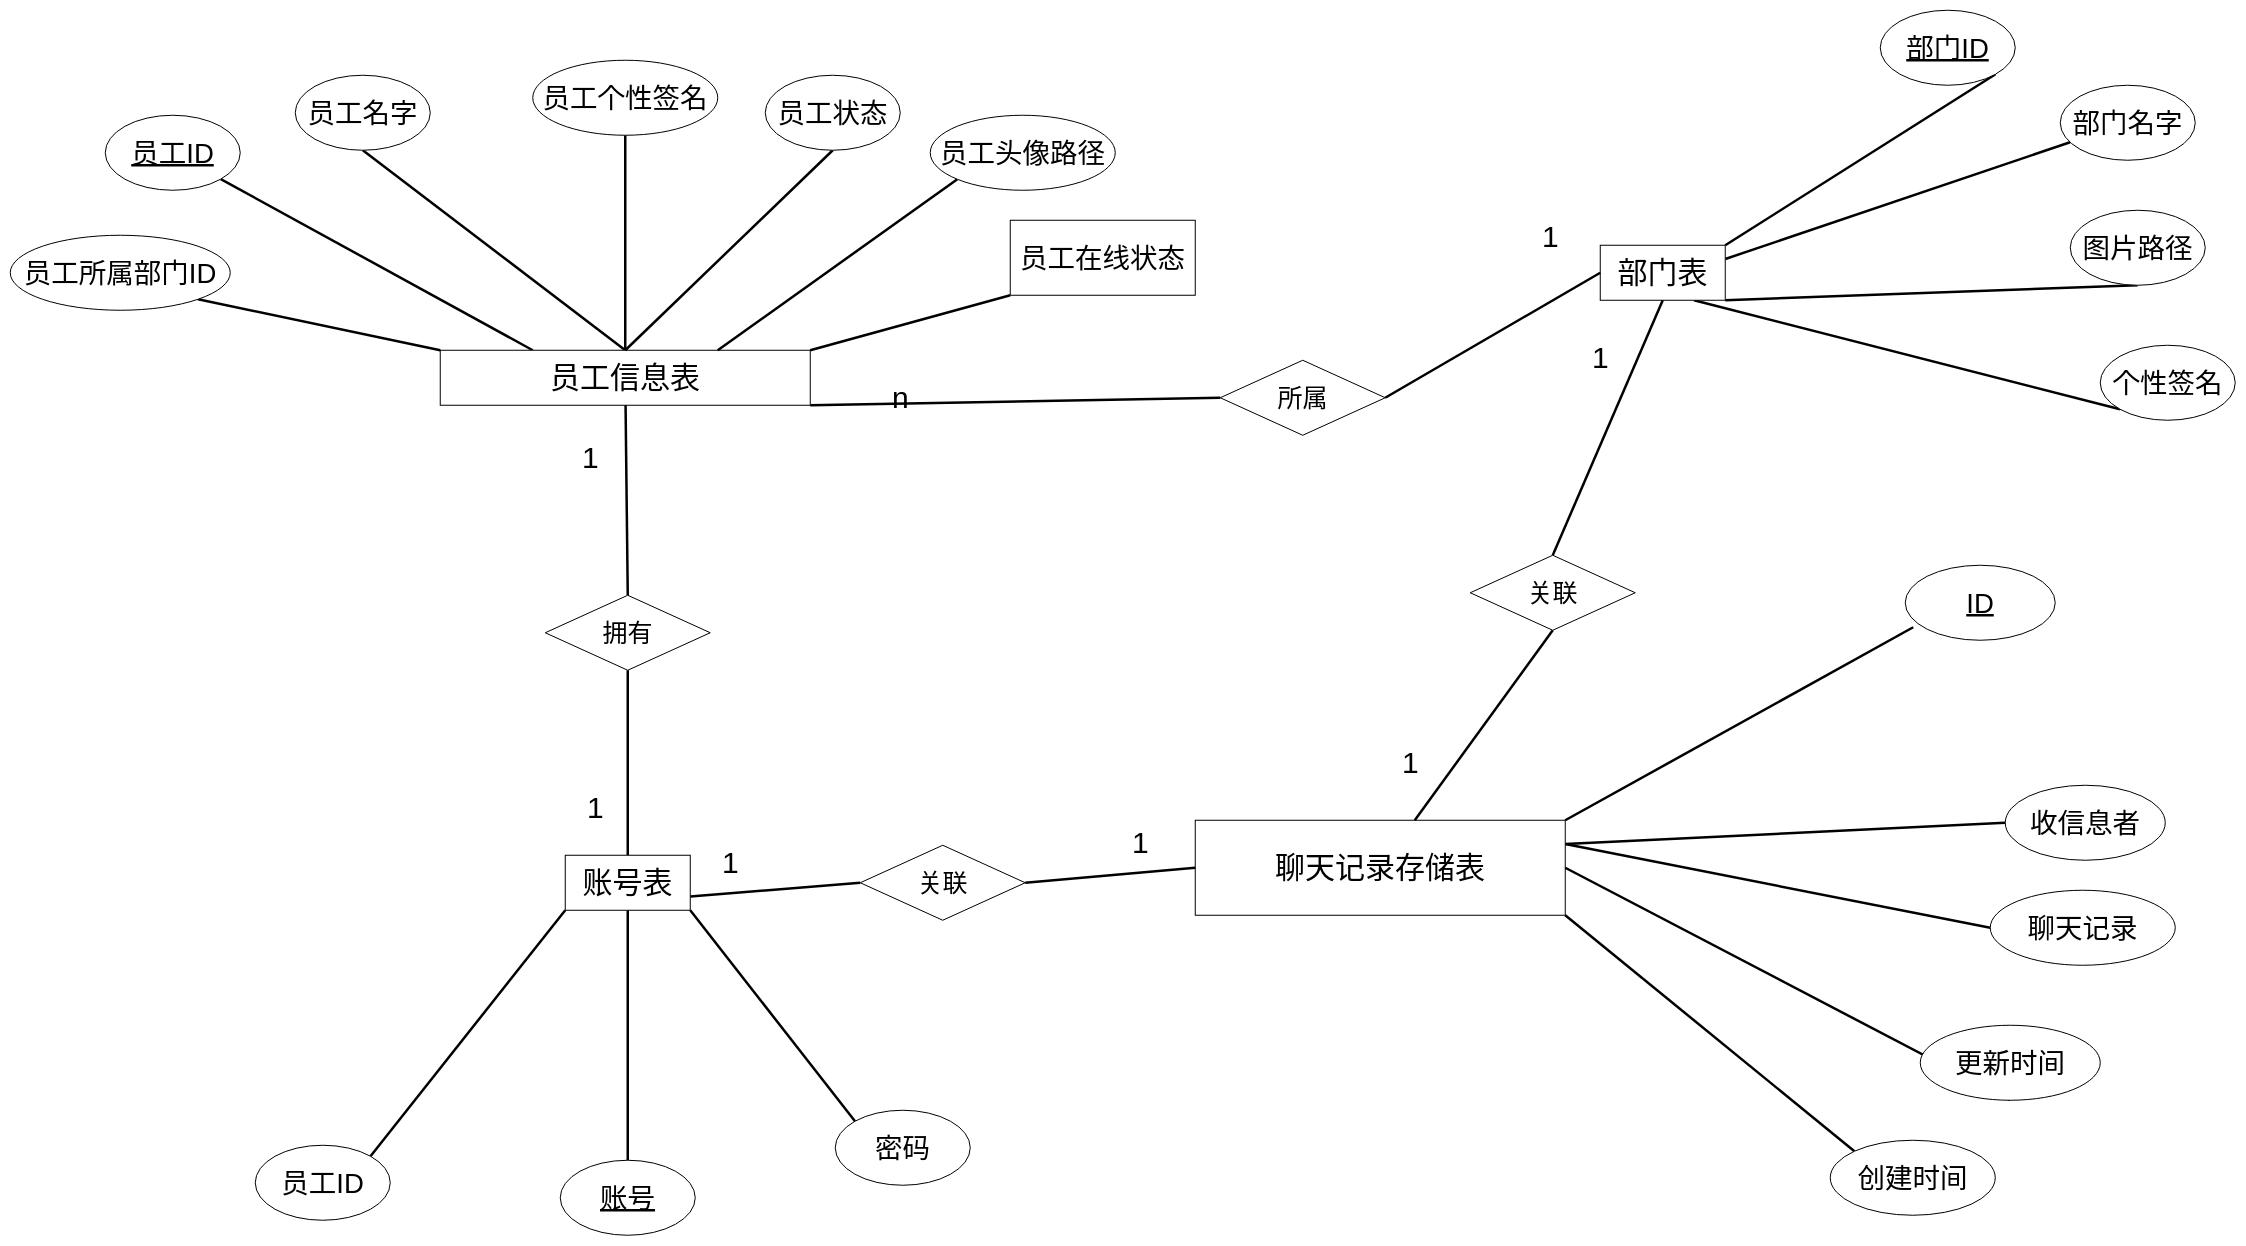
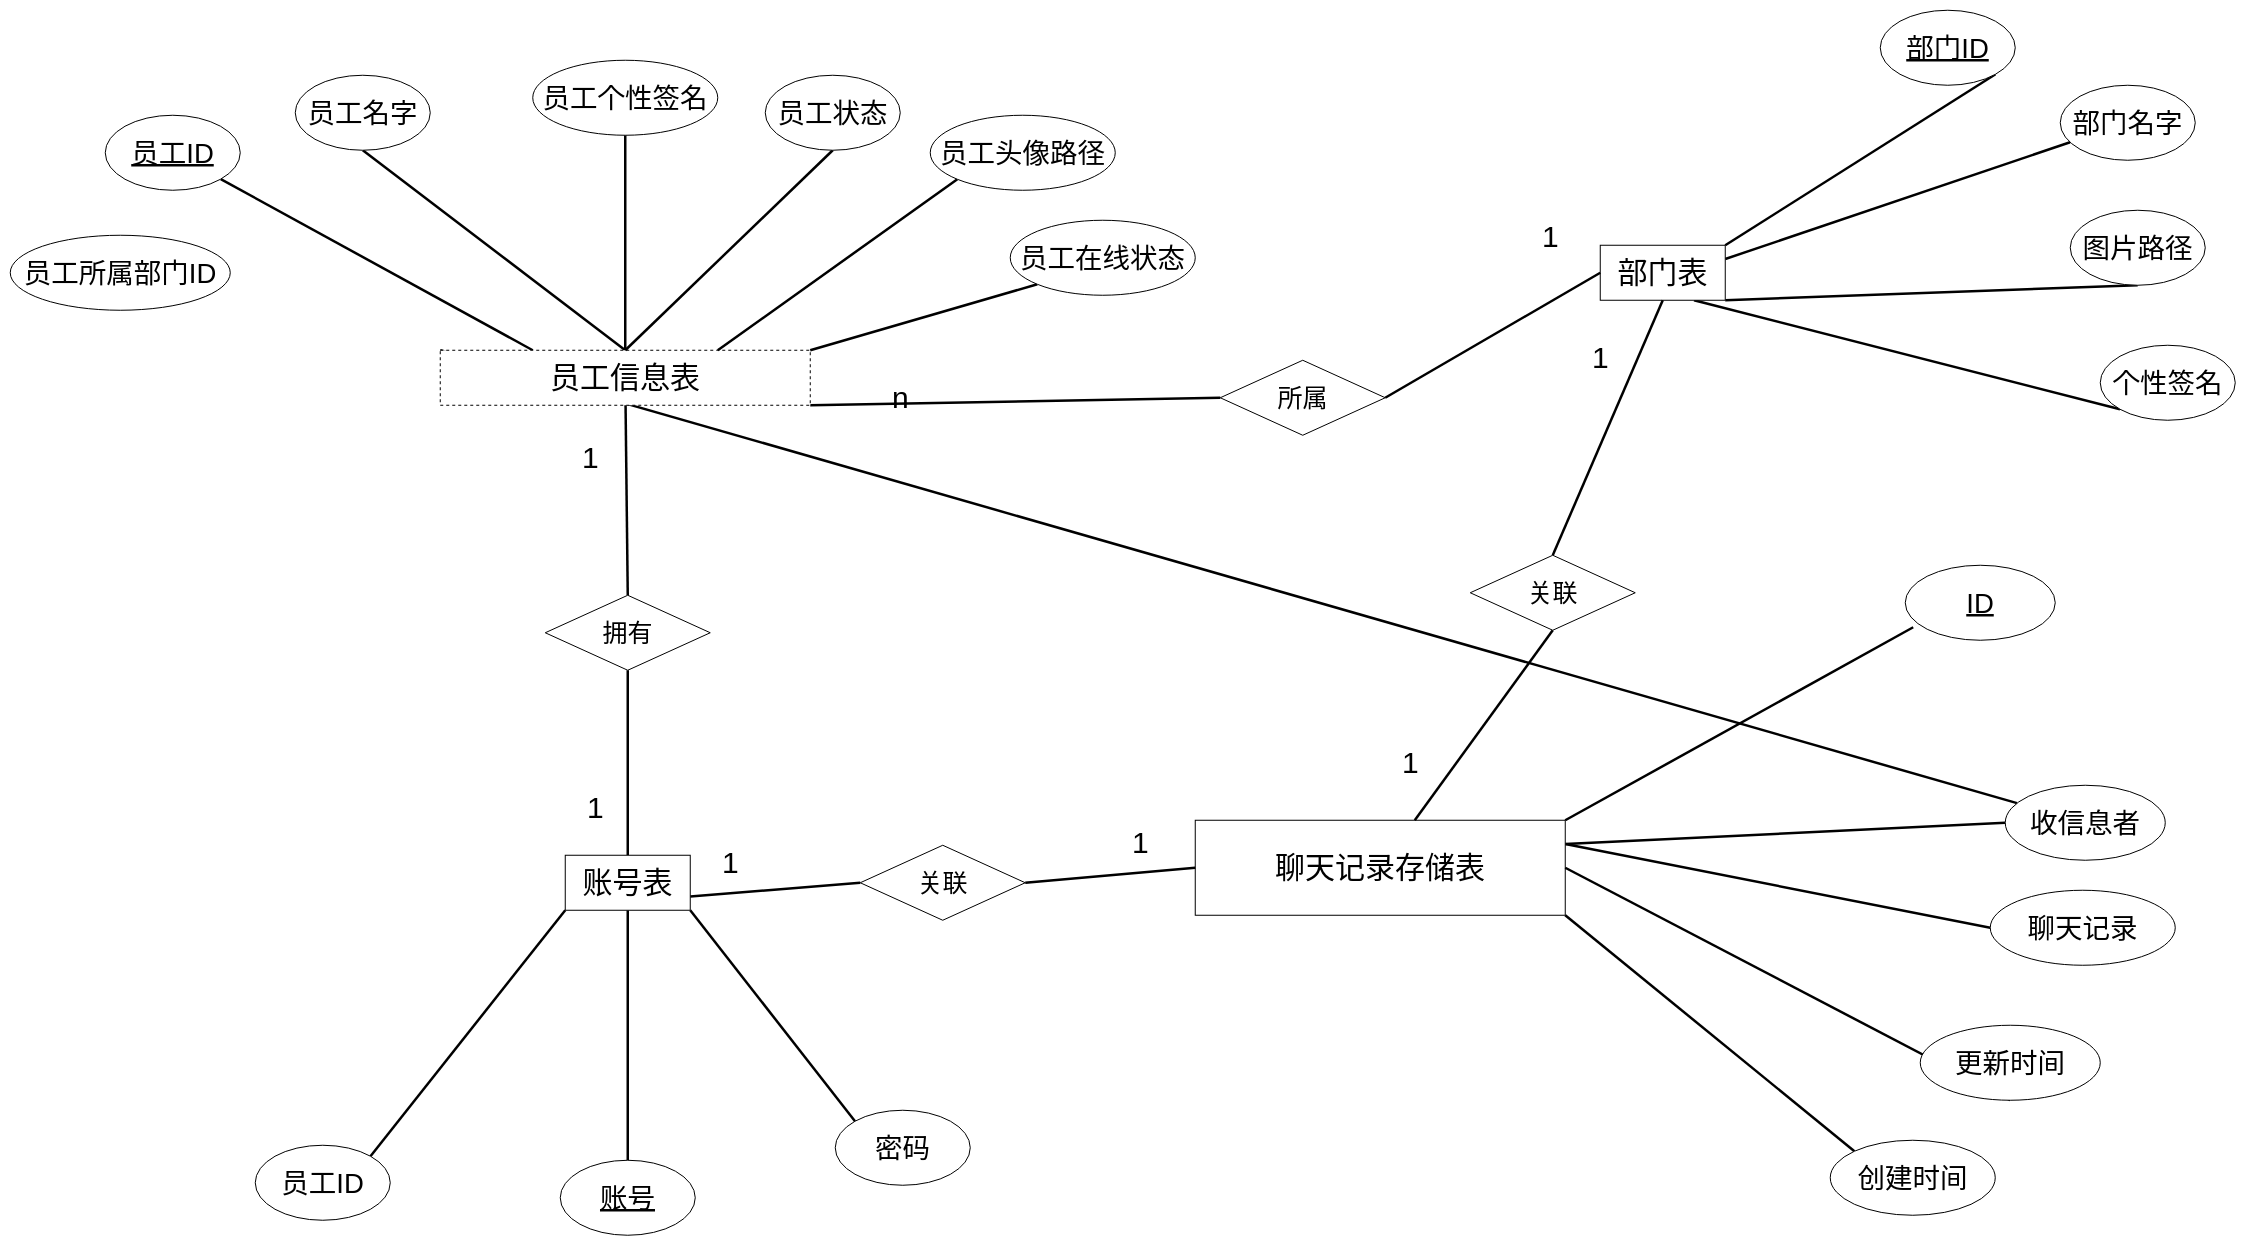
node "员工在线状态": shape rectangle -> ellipse
edge "员工所属部门ID" -- "员工信息表": now "收信息者" -- "员工信息表"
node "员工信息表": style solid -> dashed
